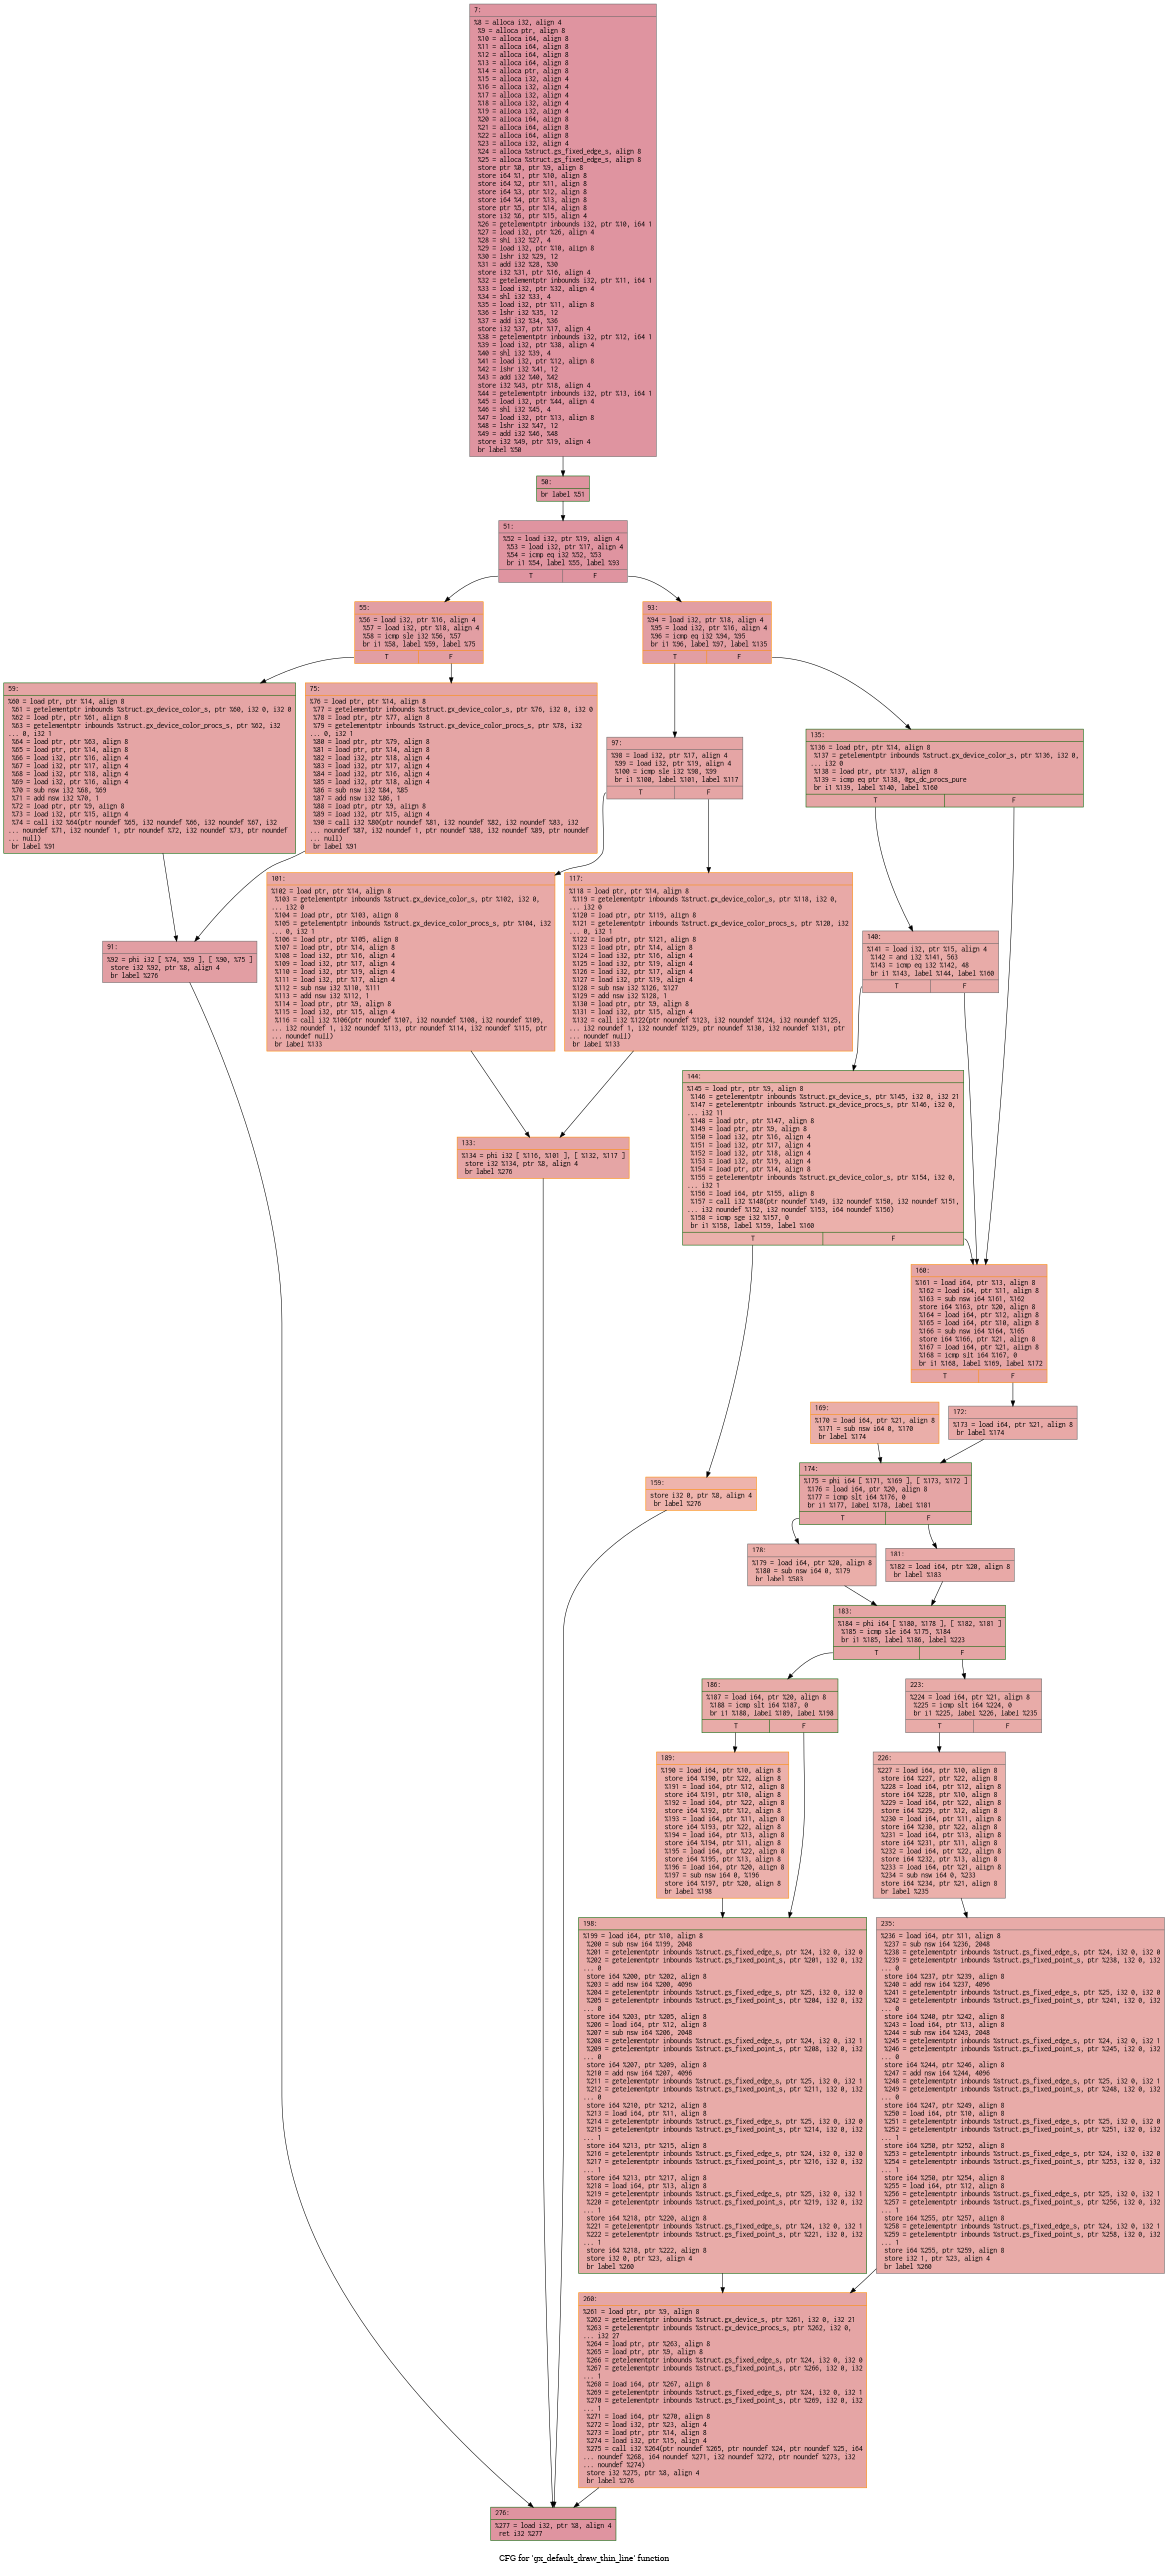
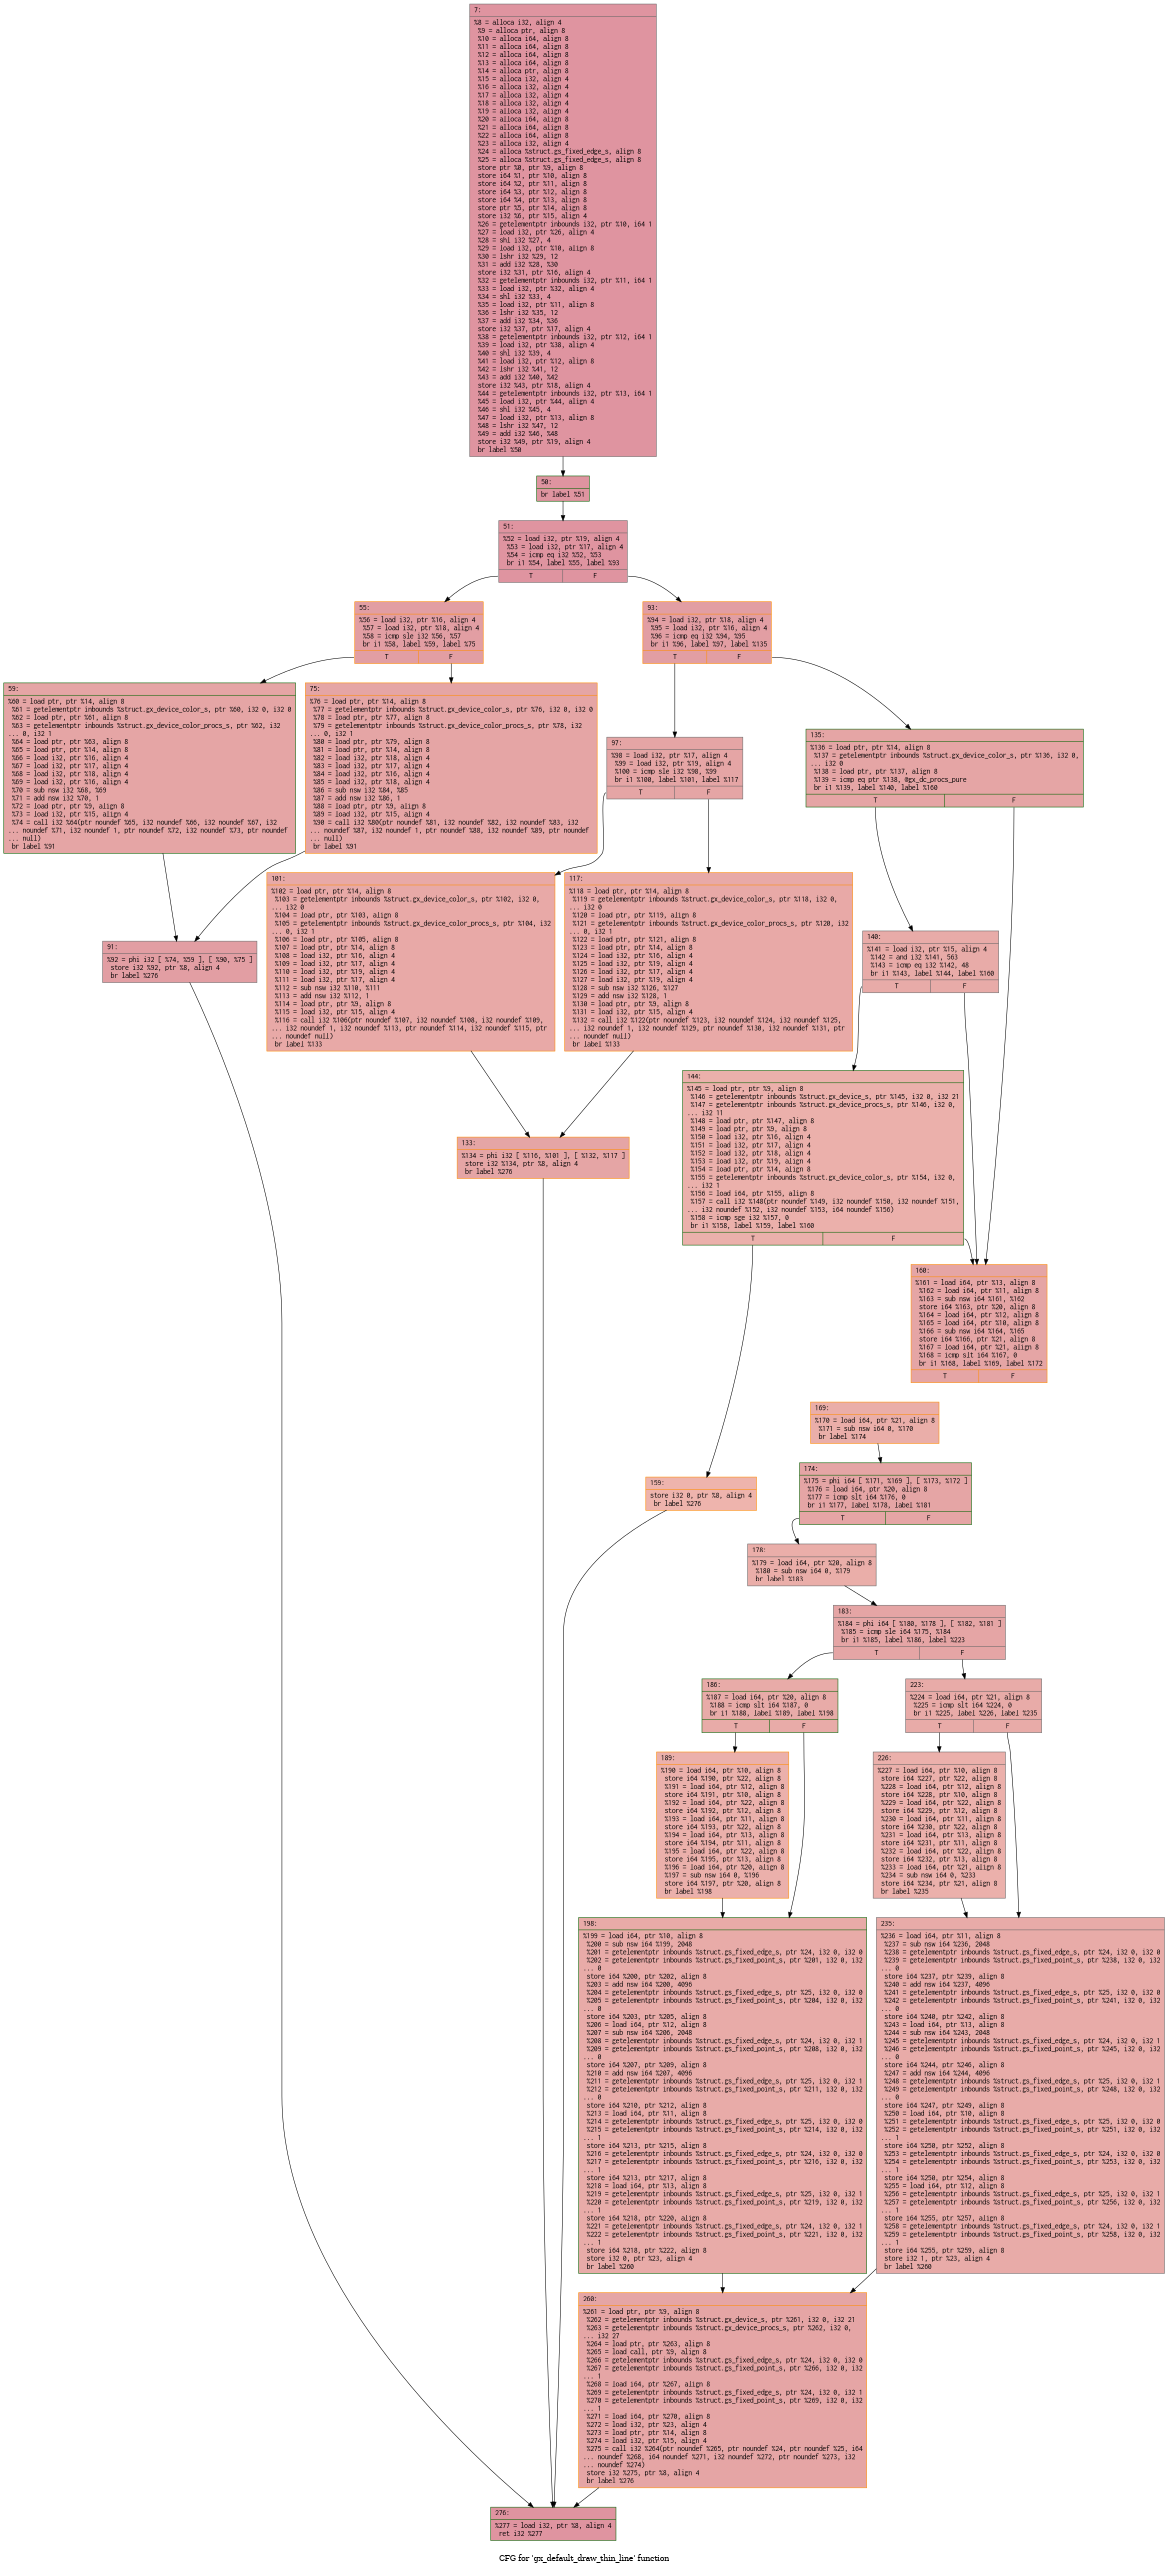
node "172:": removed
node "181:": removed
node "178:": text "br label %583" -> "br label %183"
node "183:": color darkgreen -> gray40
edge "223:" -> "235:": added
node "260:": text "%265 = load ptr, ptr %9, align 8" -> "%265 = load call, ptr %9, align 8"
